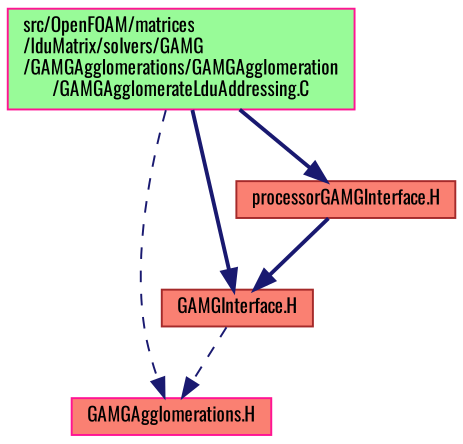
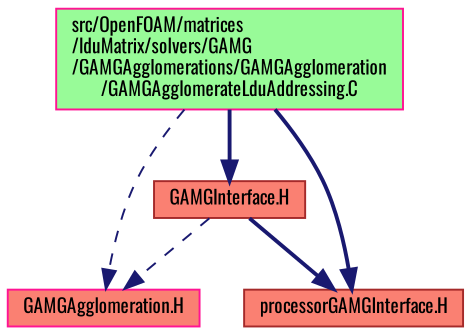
edge "processorGAMGInterface.H" -> "GAMGInterface.H": reversed
node "GAMGAgglomerations.H": label "GAMGAgglomerations.H" -> "GAMGAgglomeration.H"
